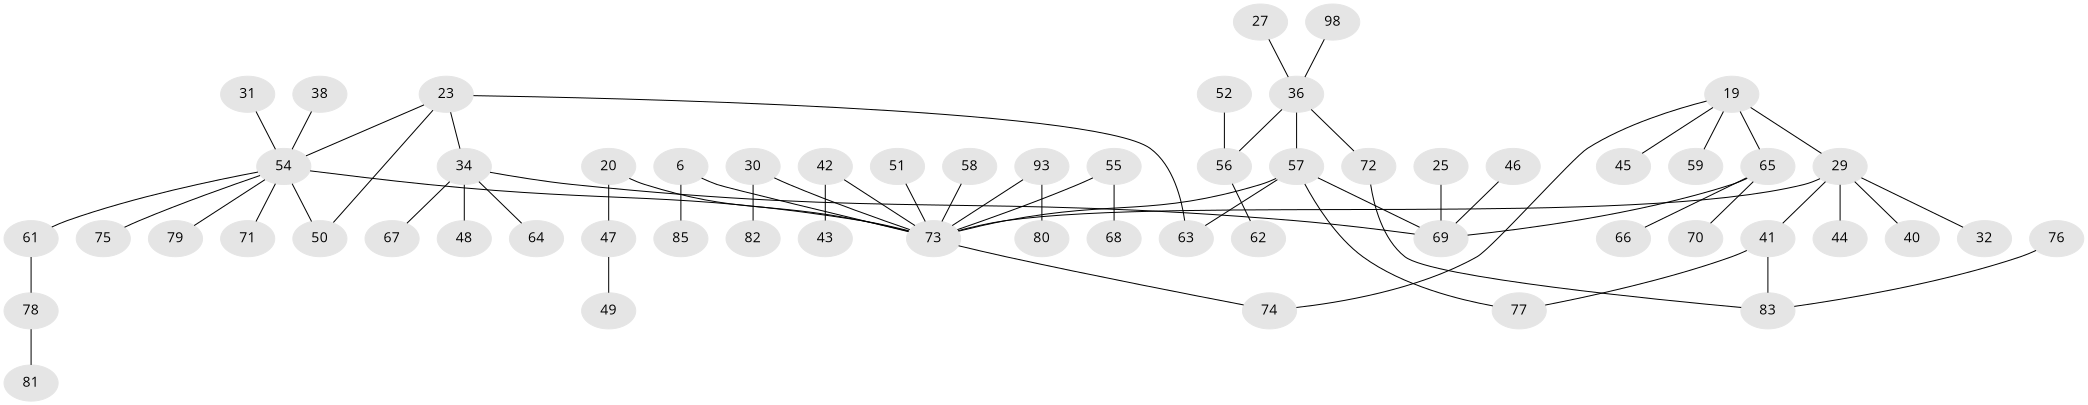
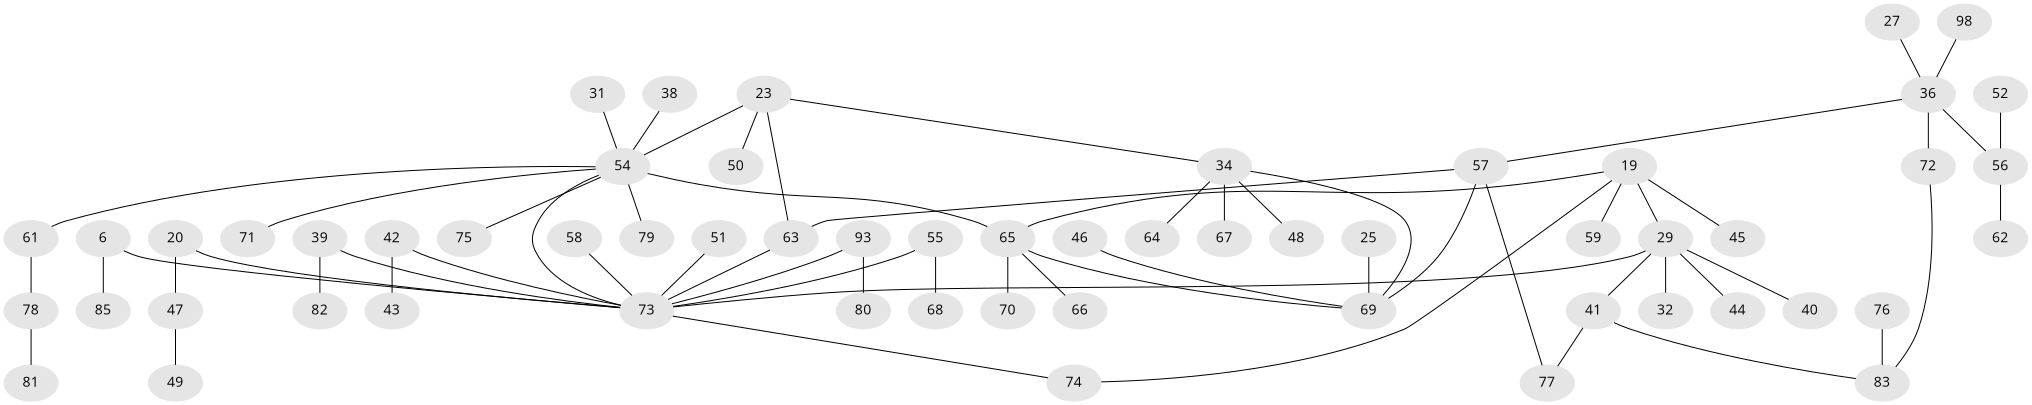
node "30": label "30" -> "39"
edge "54" -- "50": now "54" -- "65"
edge "57" -- "73": now "63" -- "73"
